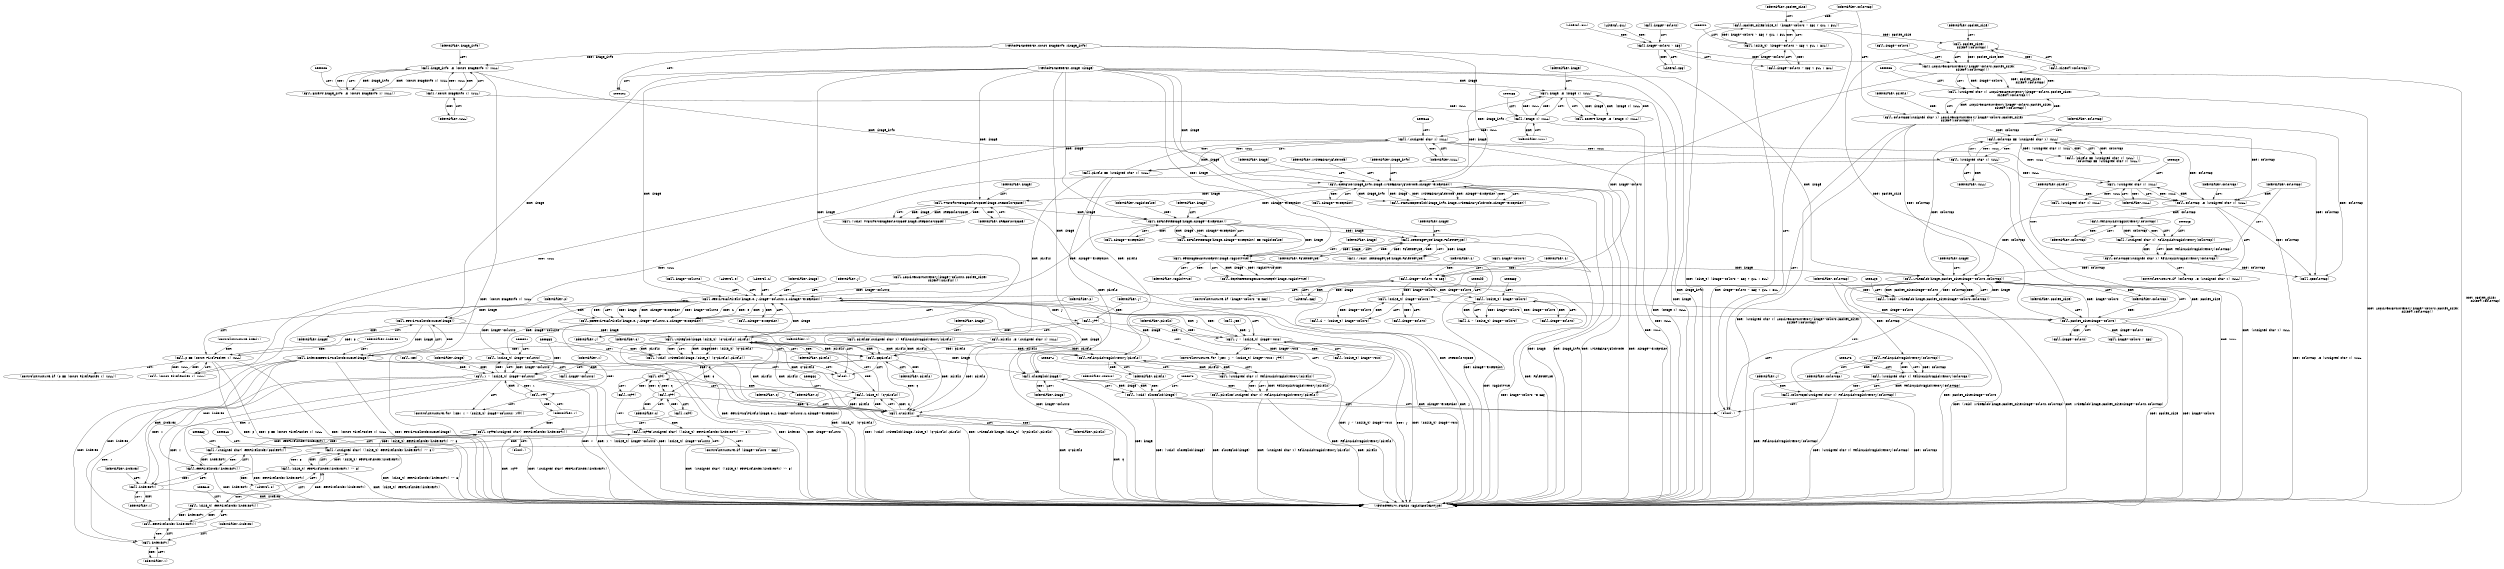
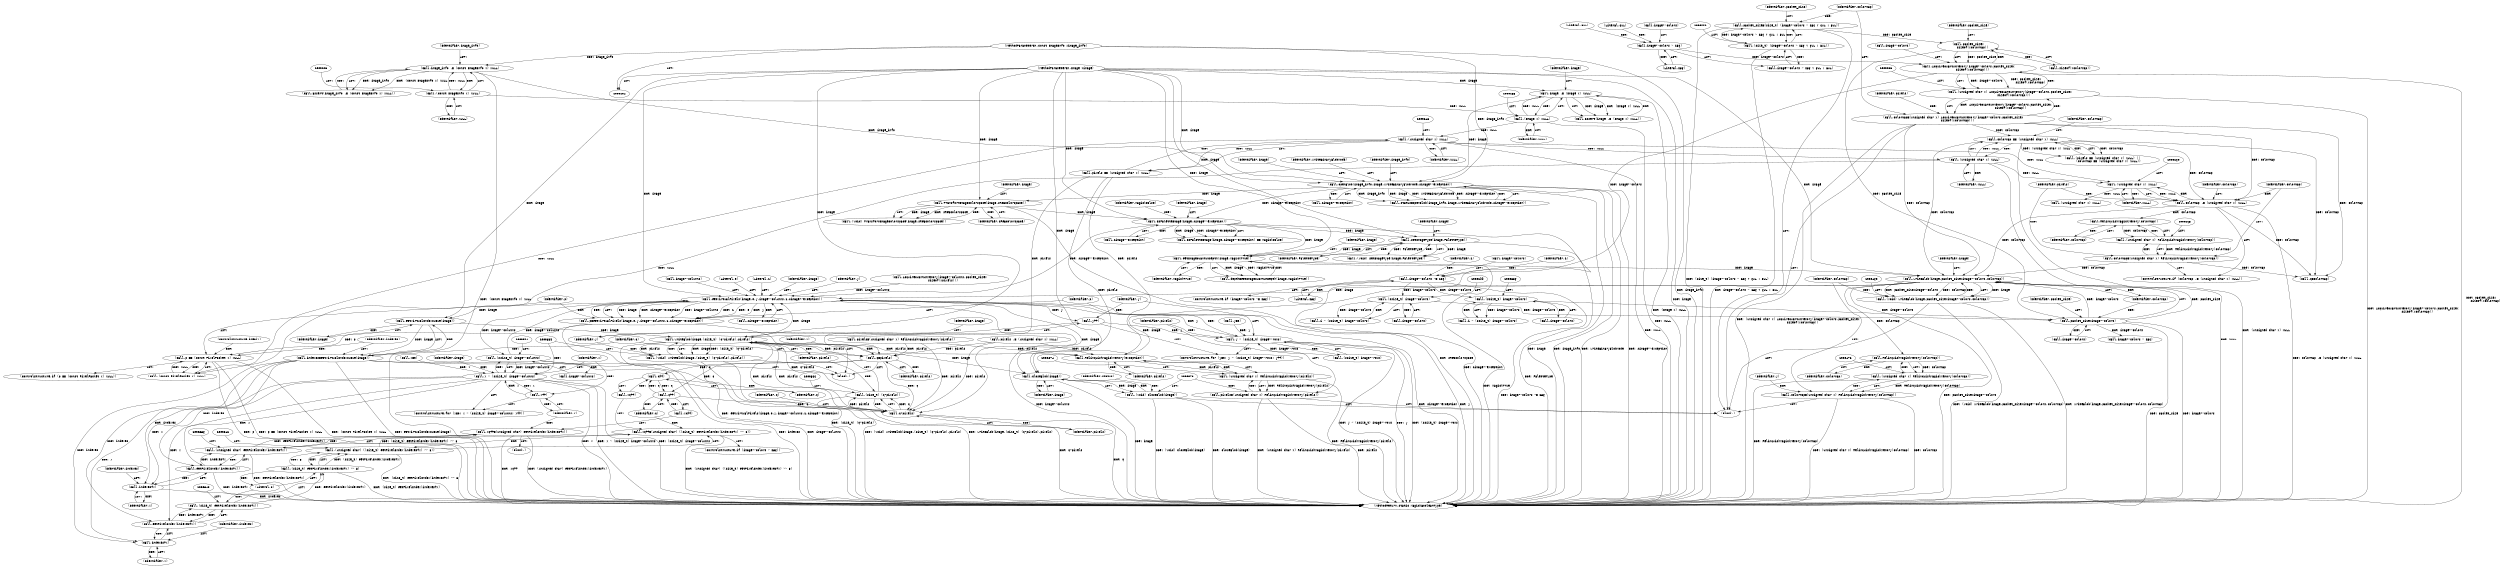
node "(Call,RelinquishMagickMemory(pixels))": label "(Call,RelinquishMagickMemory(pixels))" -> "(Call,RelinquishMagickMemory(exception))"
node "(Call,(unsigned char) GetPixelIndex(packet+x))": label "(Call,(unsigned char) GetPixelIndex(packet+x))" -> "(Call,(unsigned char) GetPixelIndex(indexes+x))"
